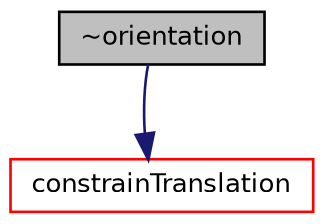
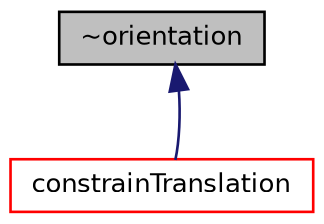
edge "~orientation" -> "constrainTranslation": reversed
